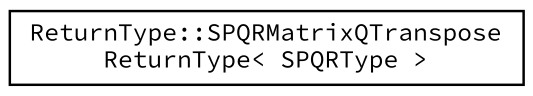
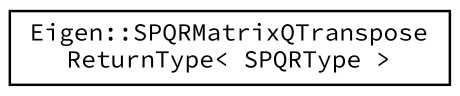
node "ReturnType::SPQRMatrixQTranspose ReturnType< SPQRType >": label "ReturnType::SPQRMatrixQTranspose ReturnType< SPQRType >" -> "Eigen::SPQRMatrixQTranspose ReturnType< SPQRType >"
